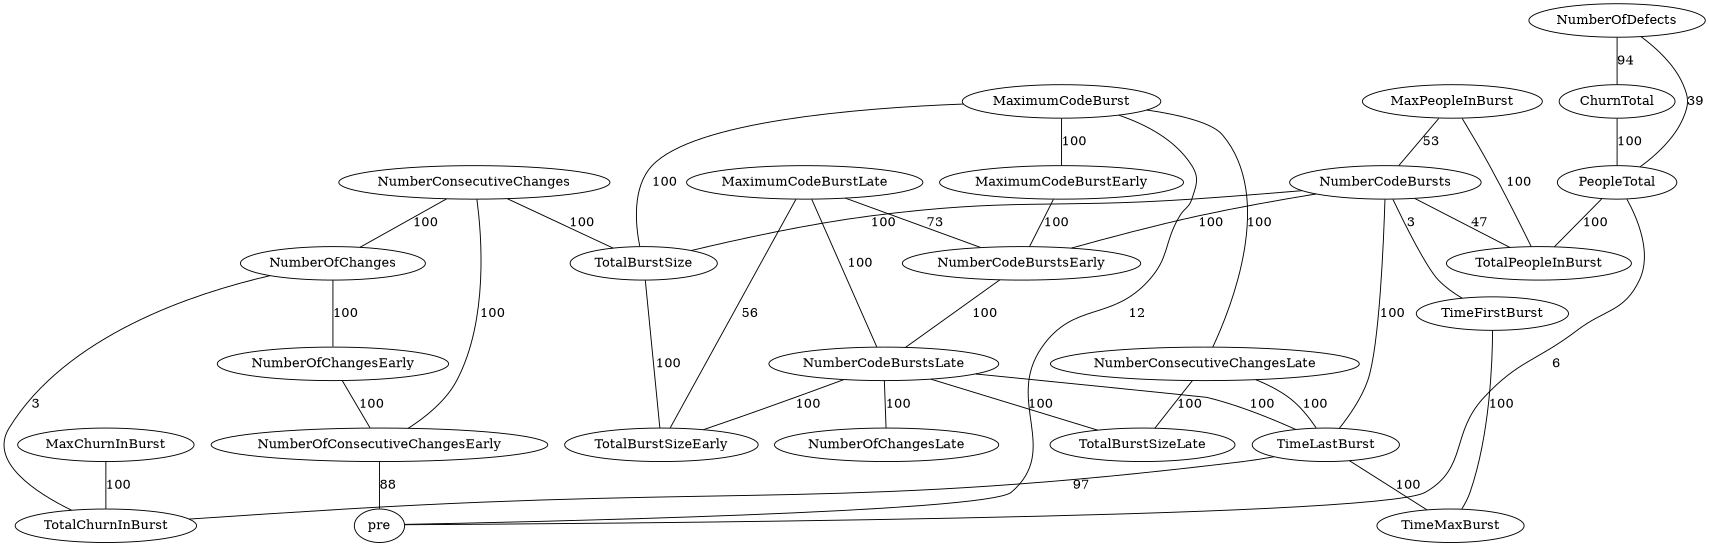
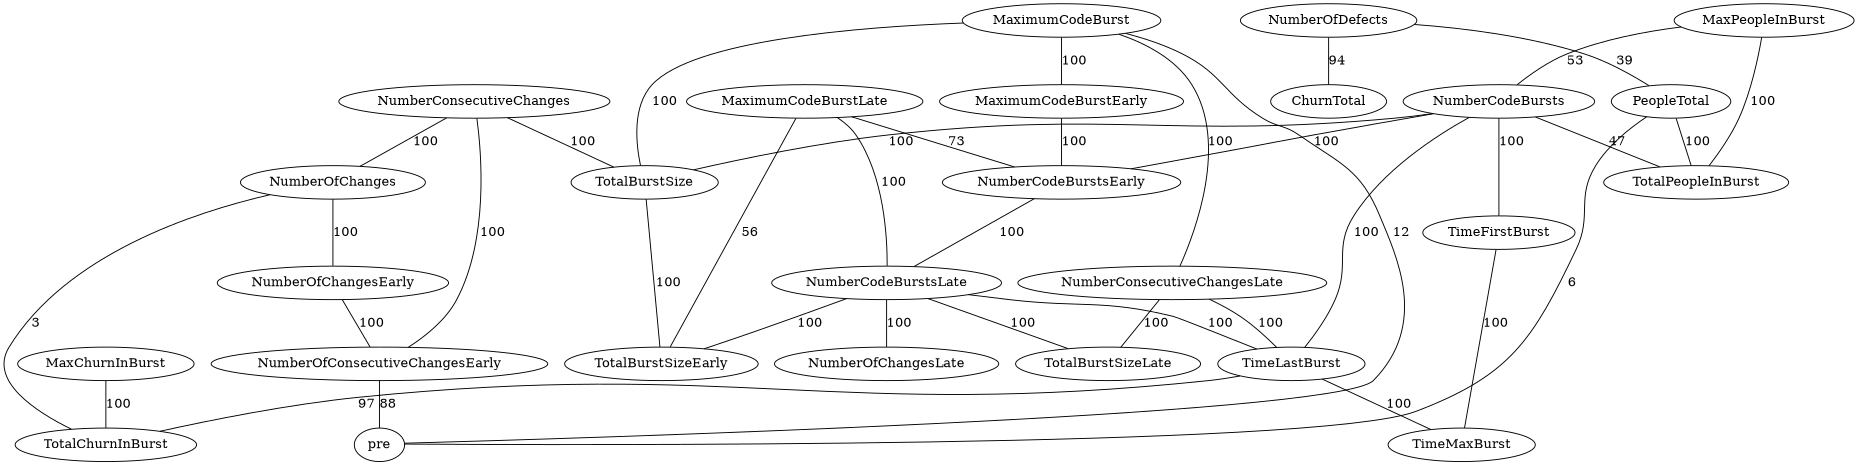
edge "ChurnTotal" -- "PeopleTotal": removed, label "100"
edge "NumberCodeBursts" -- "TimeFirstBurst": label "3" -> "100"
